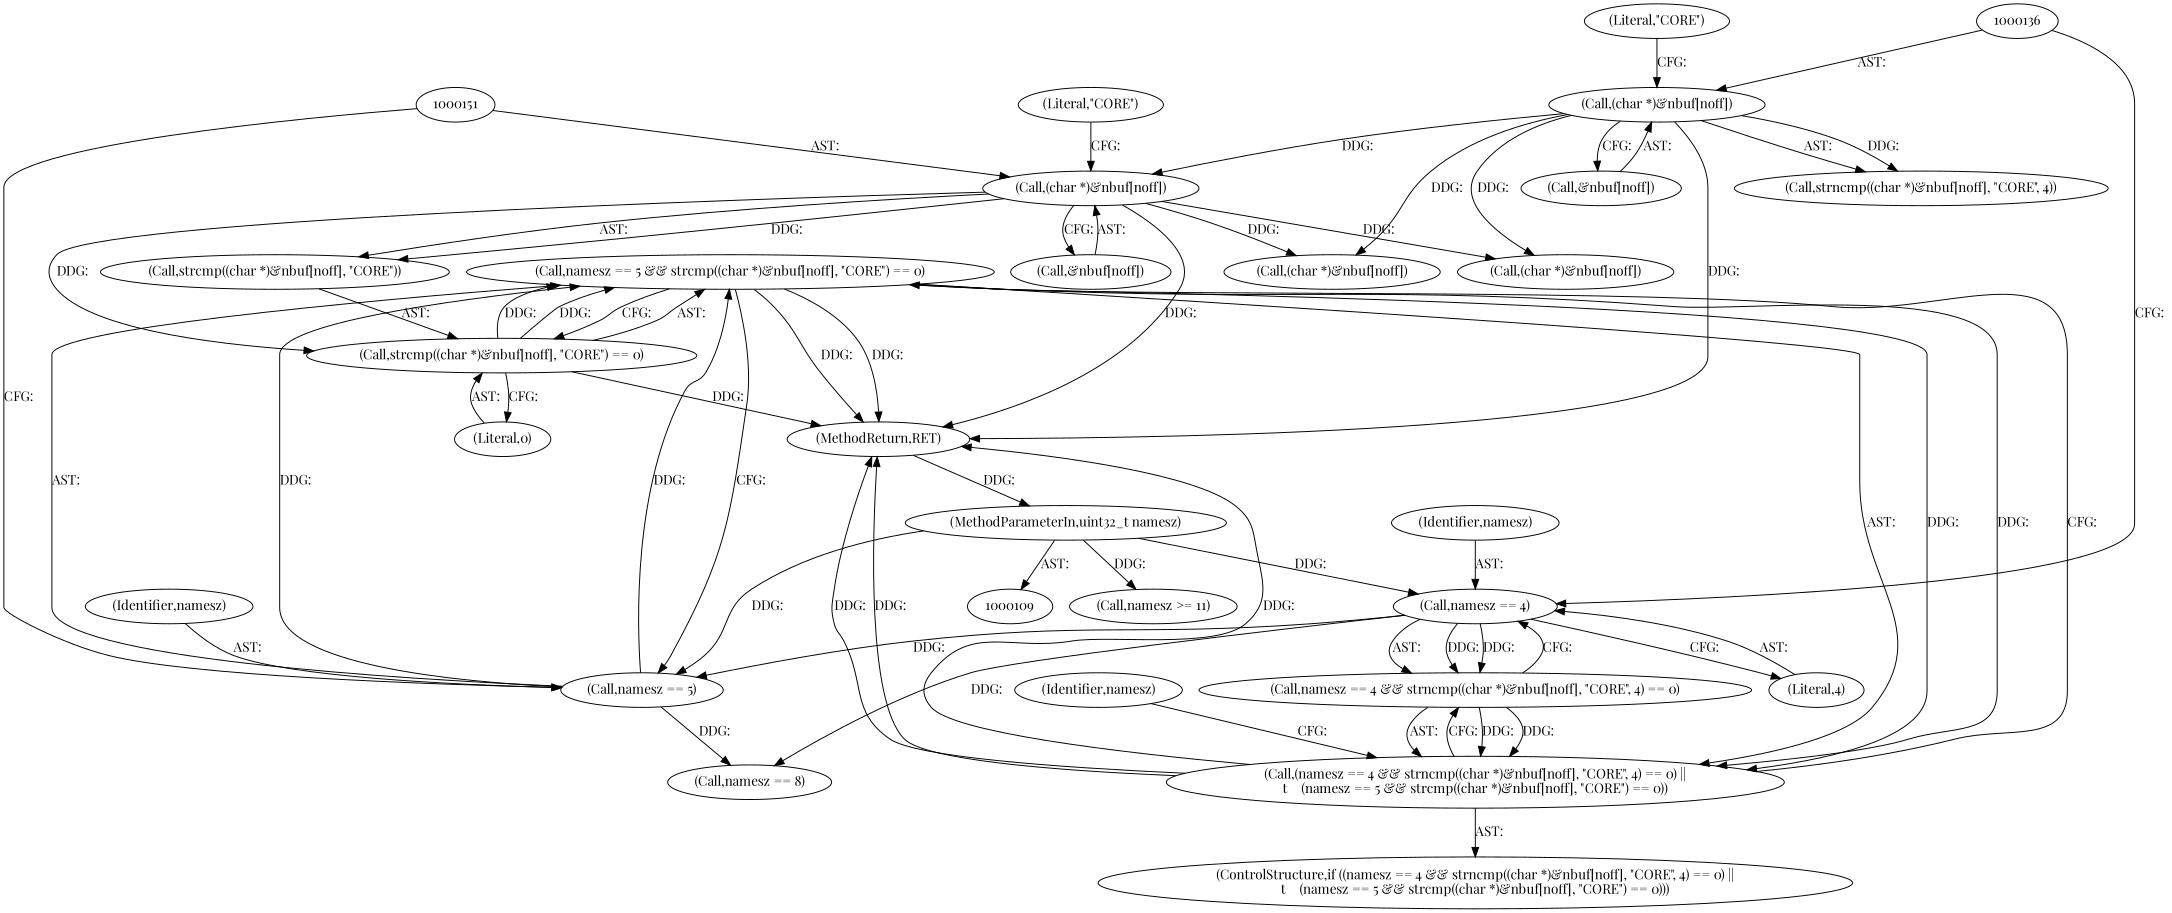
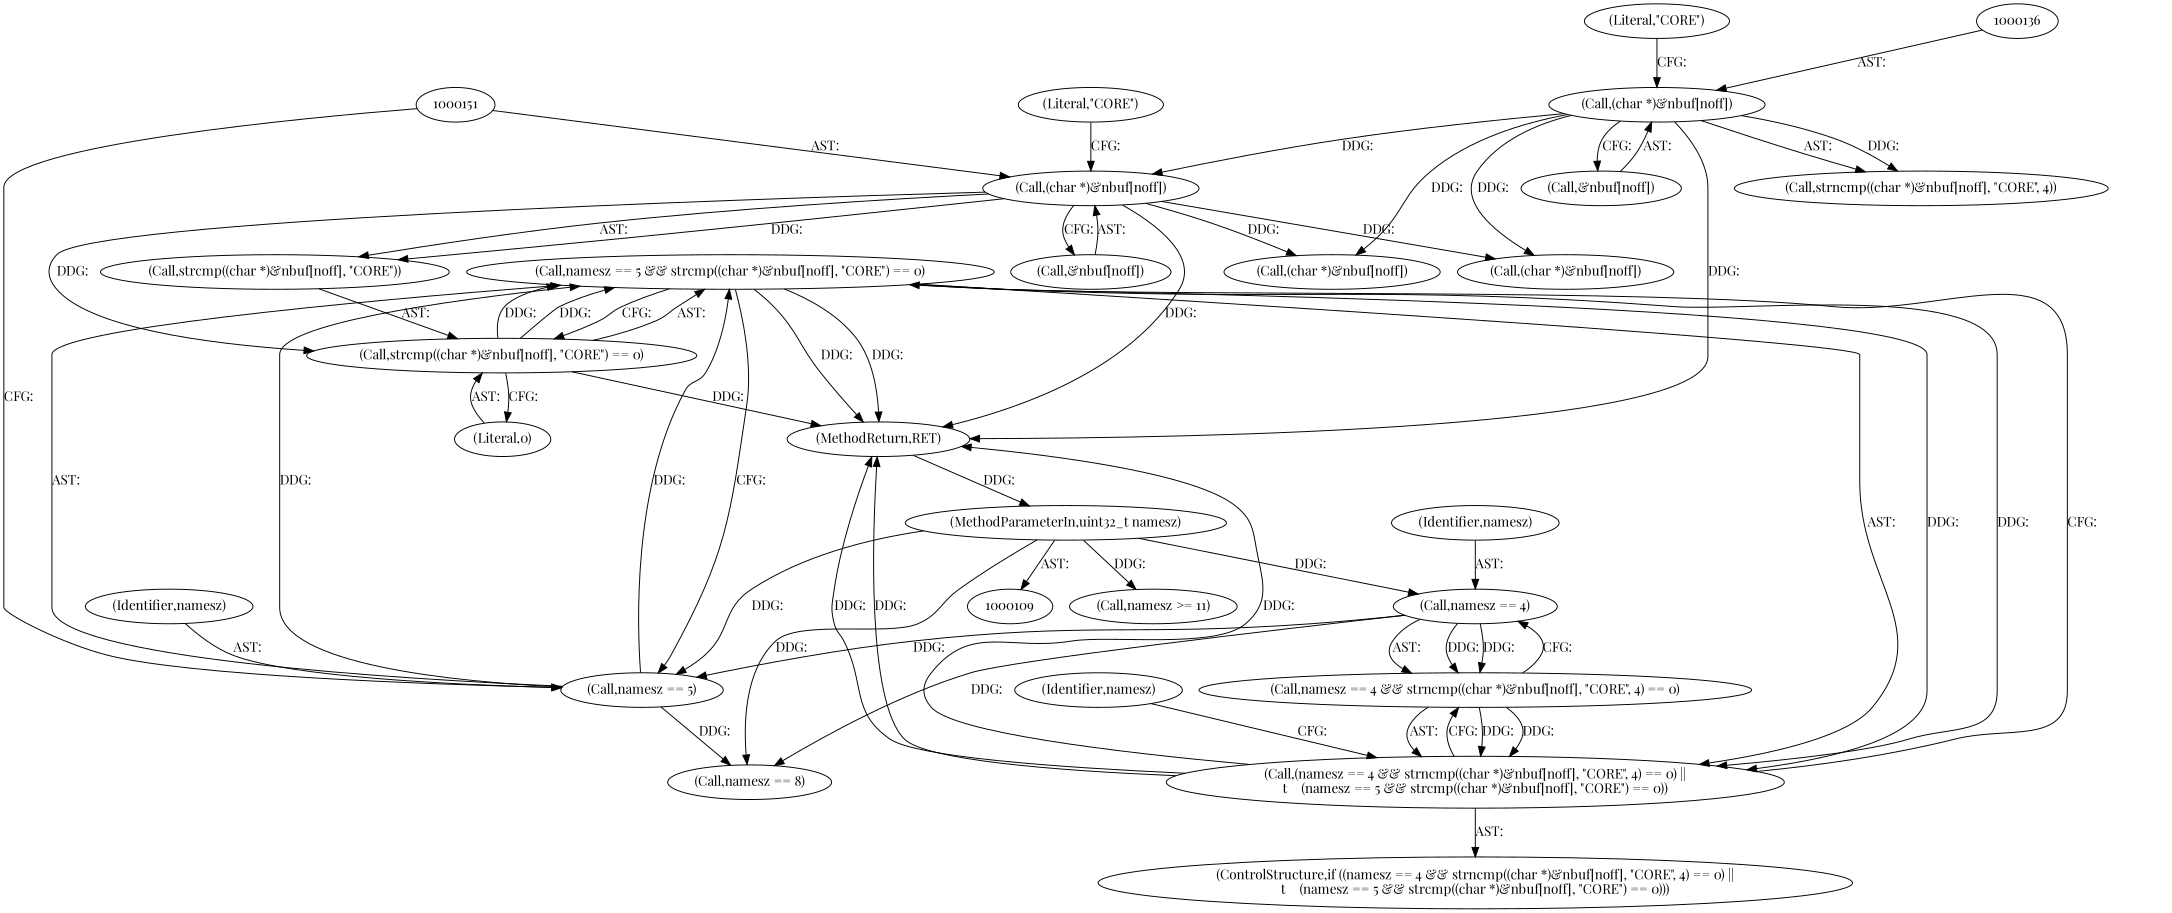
edge "1000136" -> "(Call,namesz == 4)": removed, label "CFG:"
edge "(MethodParameterIn,uint32_t namesz)" -> "(Call,namesz == 8)": added, label "DDG:"
node "(Literal,4)": removed
